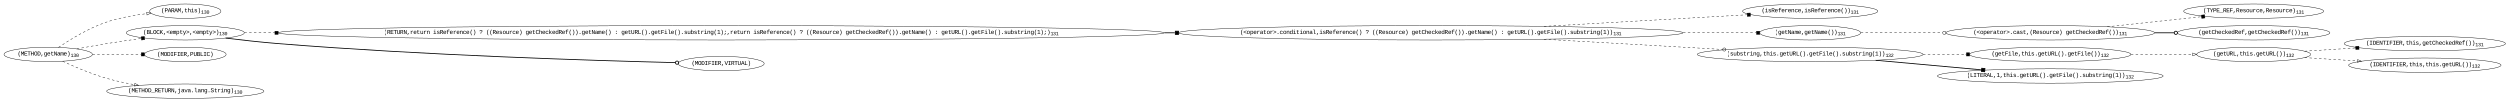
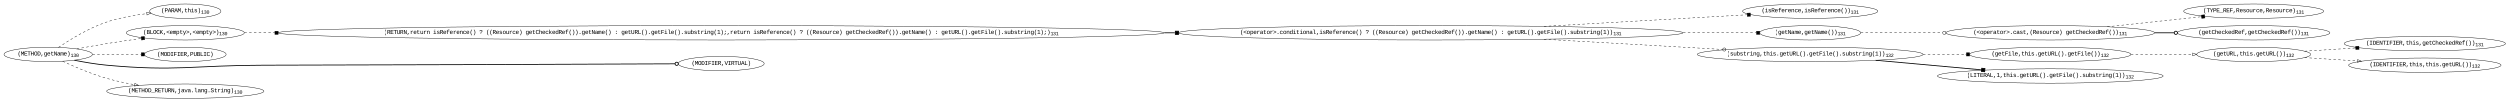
edge "(BLOCK,<empty>,<empty>)" -> "(MODIFIER,VIRTUAL)": now "(METHOD,getName)" -> "(MODIFIER,VIRTUAL)"
